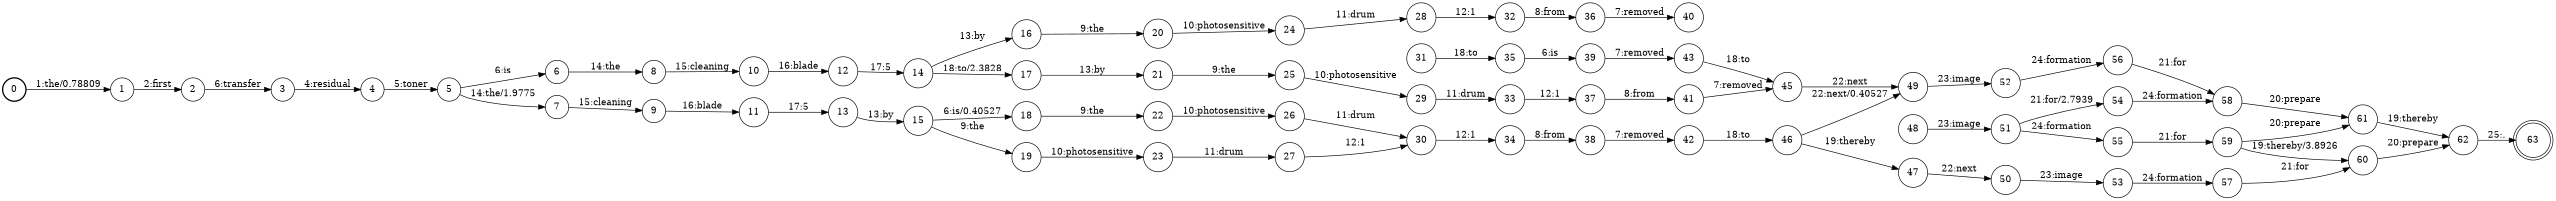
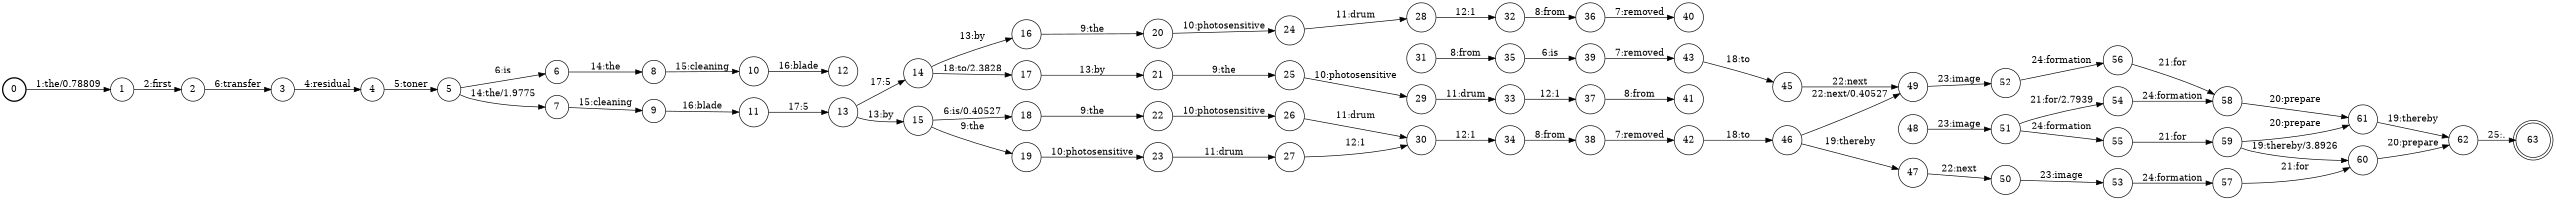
edge "31" -> "35": label "18:to" -> "8:from"
edge "12" -> "14": now "13" -> "14"
edge "41" -> "45": removed, label "7:removed"
